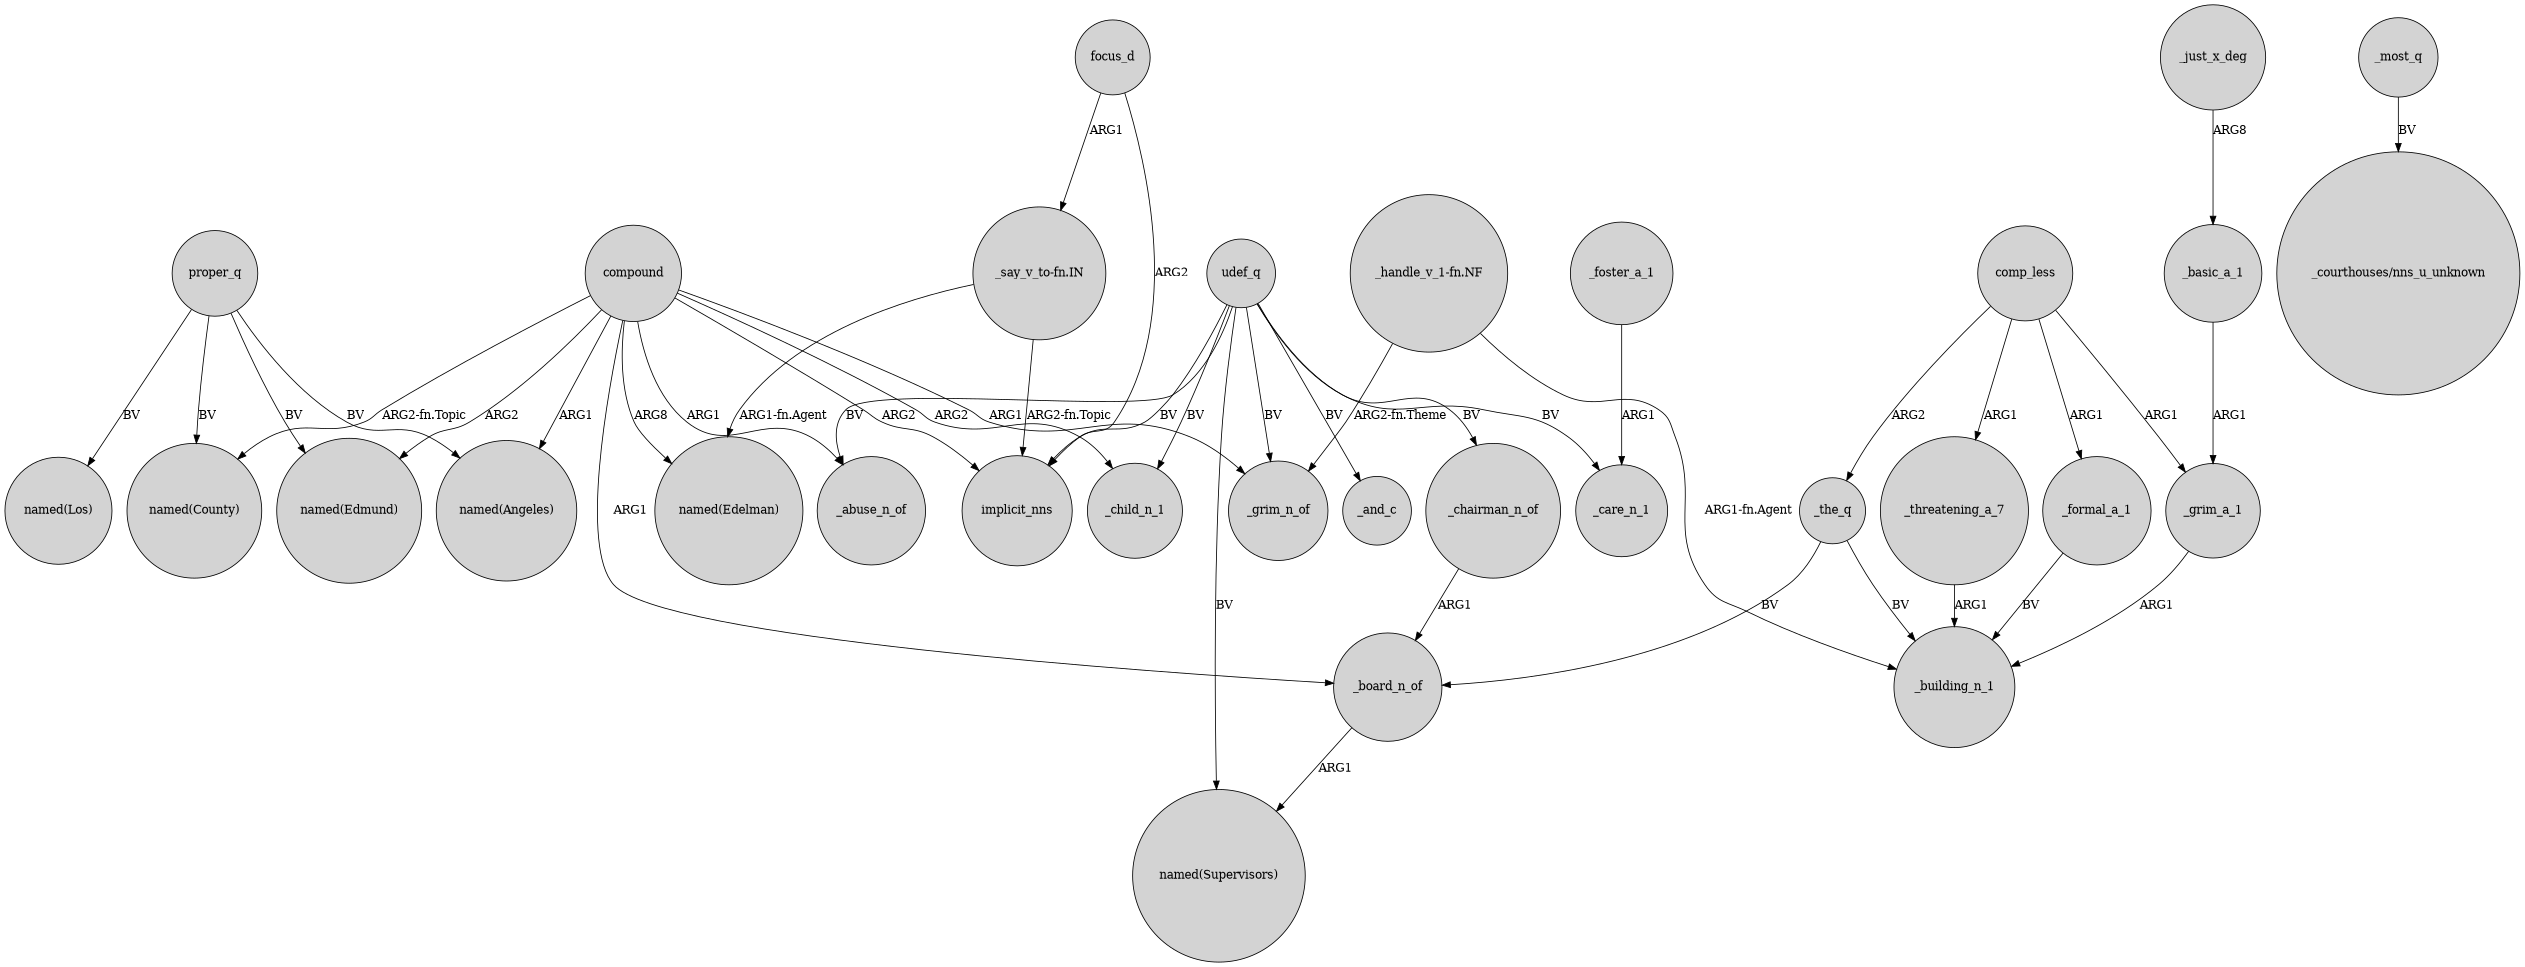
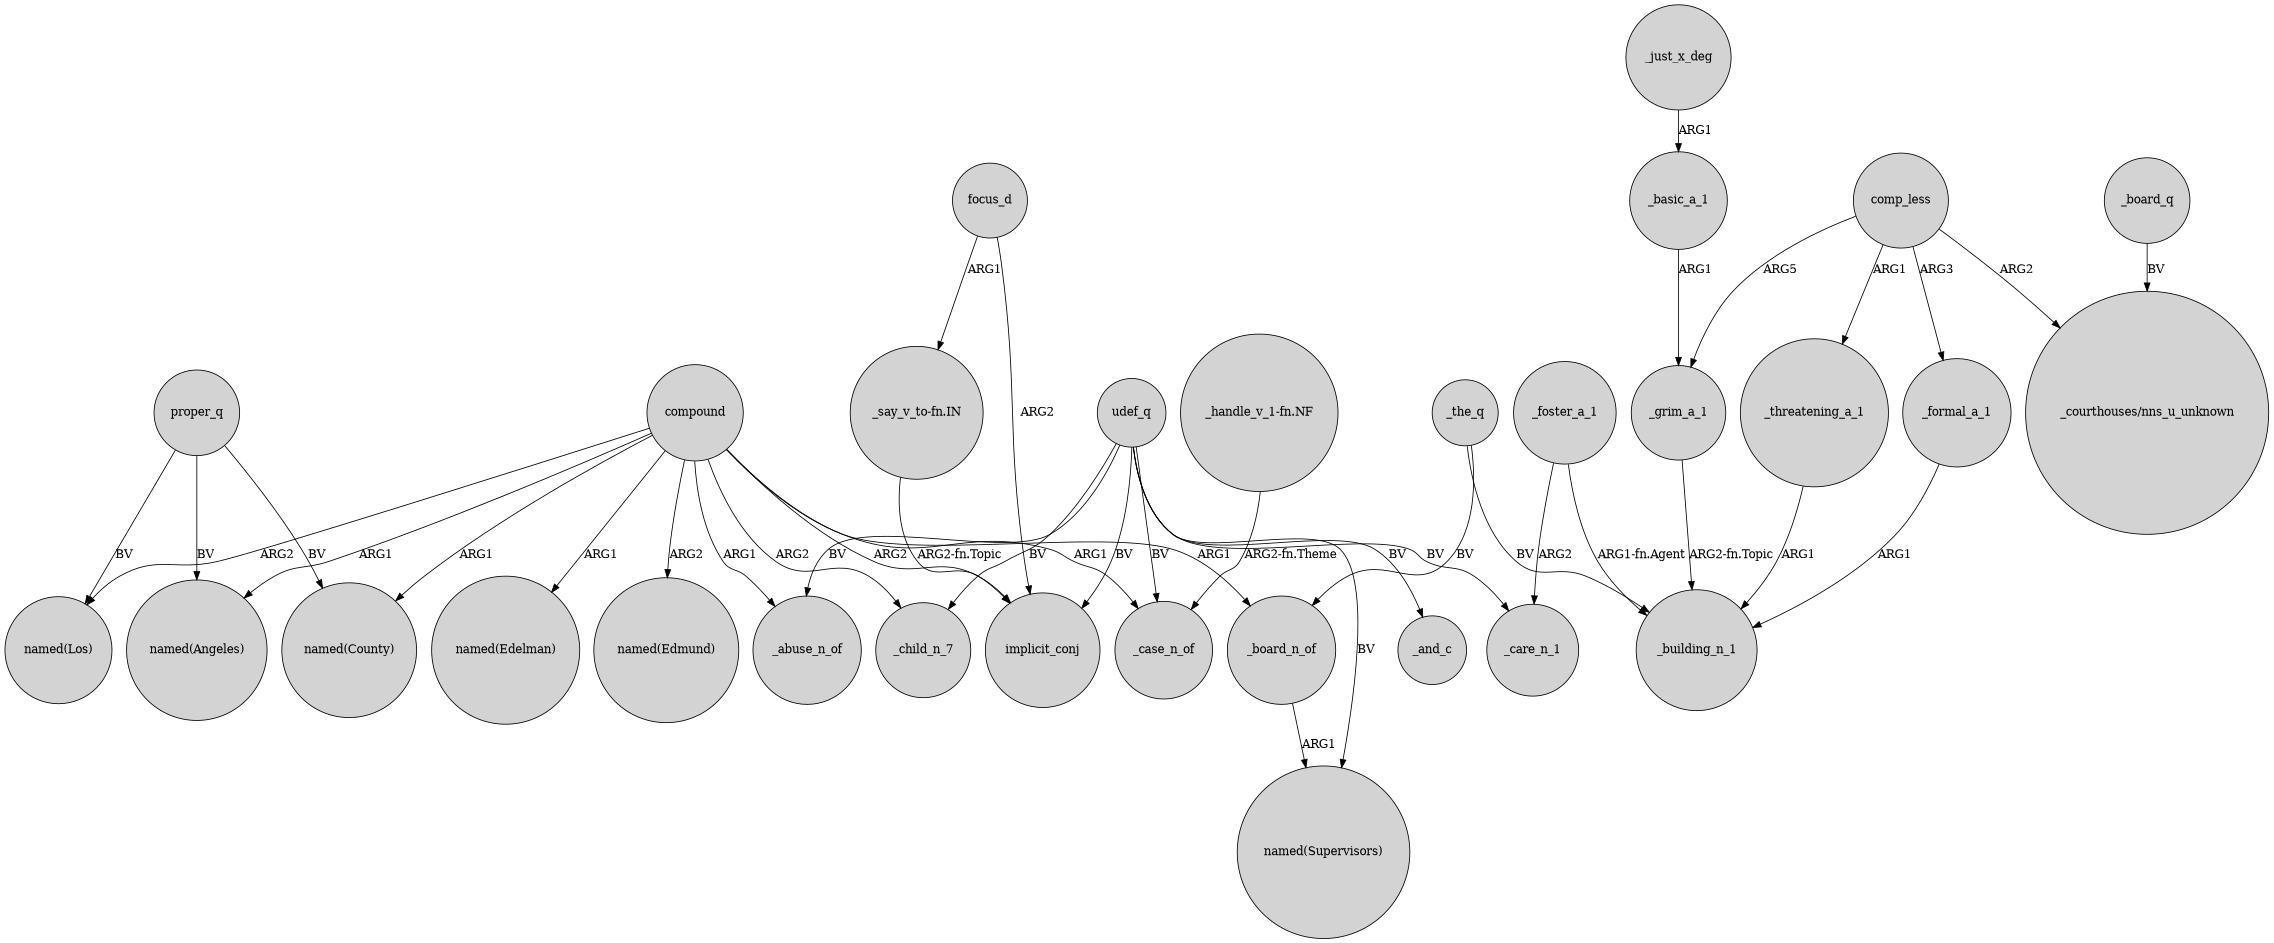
node "_most_q": label "_most_q" -> "_board_q"
edge "_just_x_deg" -> "_basic_a_1": label "ARG8" -> "ARG1"
edge "_say_v_to-fn.IN" -> "named(Edelman)": removed, label "ARG1-fn.Agent"
edge "proper_q" -> "named(Edmund)": removed, label "BV"
edge "comp_less" -> "_the_q": now "comp_less" -> "_courthouses/nns_u_unknown"
edge "compound" -> "named(County)": label "ARG2-fn.Topic" -> "ARG1"
edge "compound" -> "named(Edelman)": label "ARG8" -> "ARG1"
edge "_foster_a_1" -> "_care_n_1": label "ARG1" -> "ARG2"
edge "comp_less" -> "_formal_a_1": label "ARG1" -> "ARG3"
edge "comp_less" -> "_grim_a_1": label "ARG1" -> "ARG5"
edge "_handle_v_1-fn.NF" -> "_building_n_1": now "_foster_a_1" -> "_building_n_1"
node "implicit_nns": label "implicit_nns" -> "implicit_conj"
node "_child_n_1": label "_child_n_1" -> "_child_n_7"
node "_grim_n_of": label "_grim_n_of" -> "_case_n_of"
node "_chairman_n_of": removed
node "_threatening_a_7": label "_threatening_a_7" -> "_threatening_a_1"
edge "compound" -> "named(Los)": added, label "ARG2"
edge "_formal_a_1" -> "_building_n_1": label "BV" -> "ARG1"
edge "_grim_a_1" -> "_building_n_1": label "ARG1" -> "ARG2-fn.Topic"
